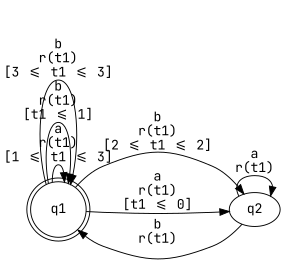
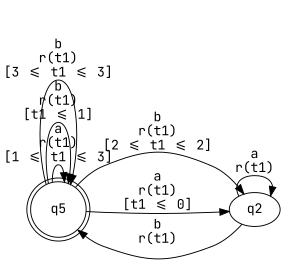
node "q1": label "q1" -> "q5"
